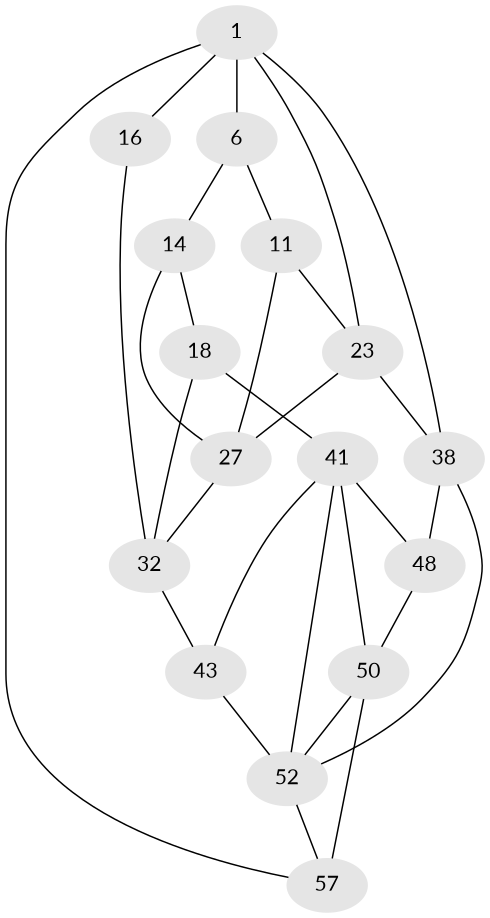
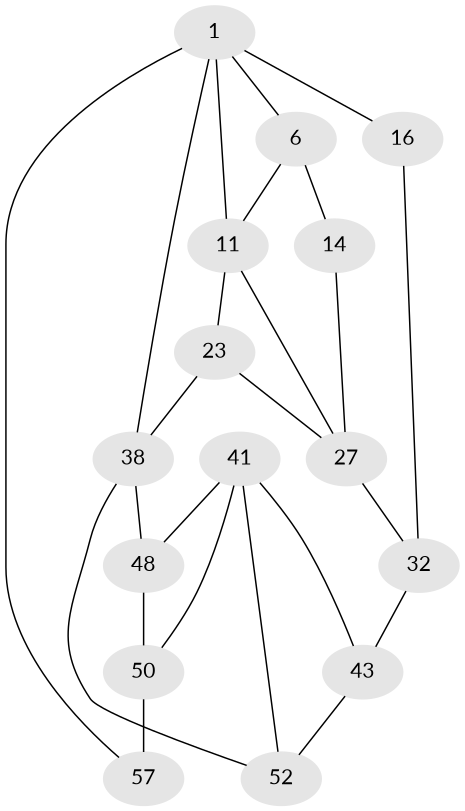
edge "1" -- "23": now "1" -- "11"
node "18": removed
edge "50" -- "52": removed
edge "52" -- "57": removed
